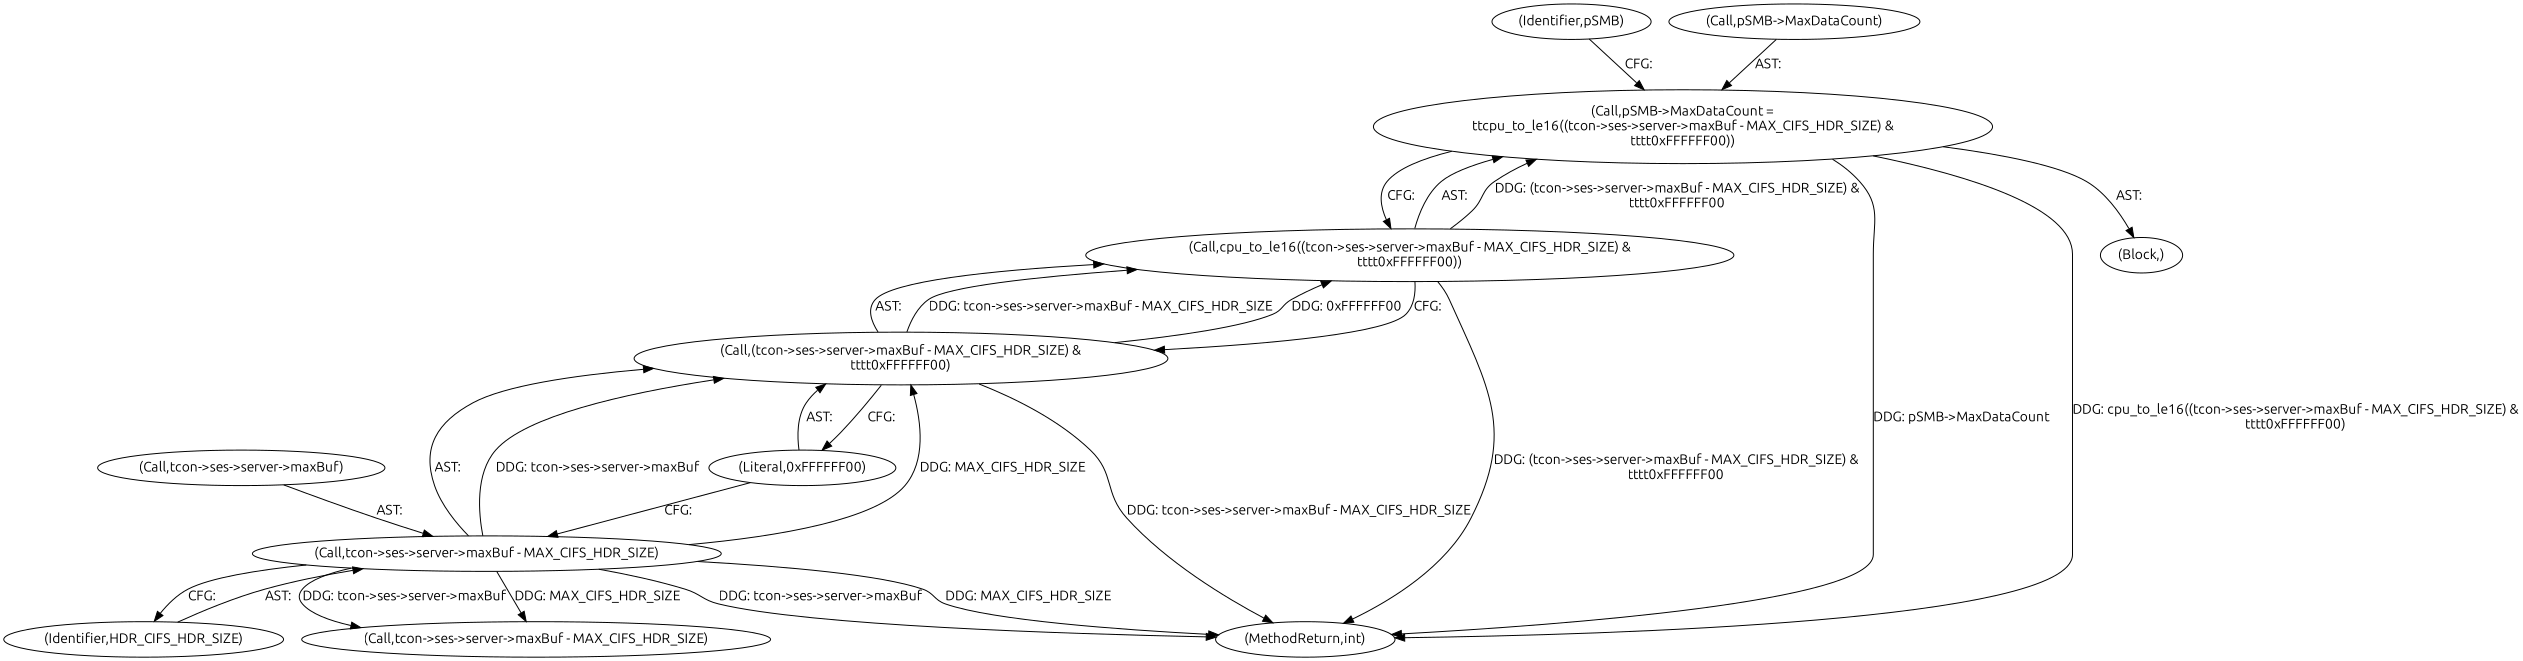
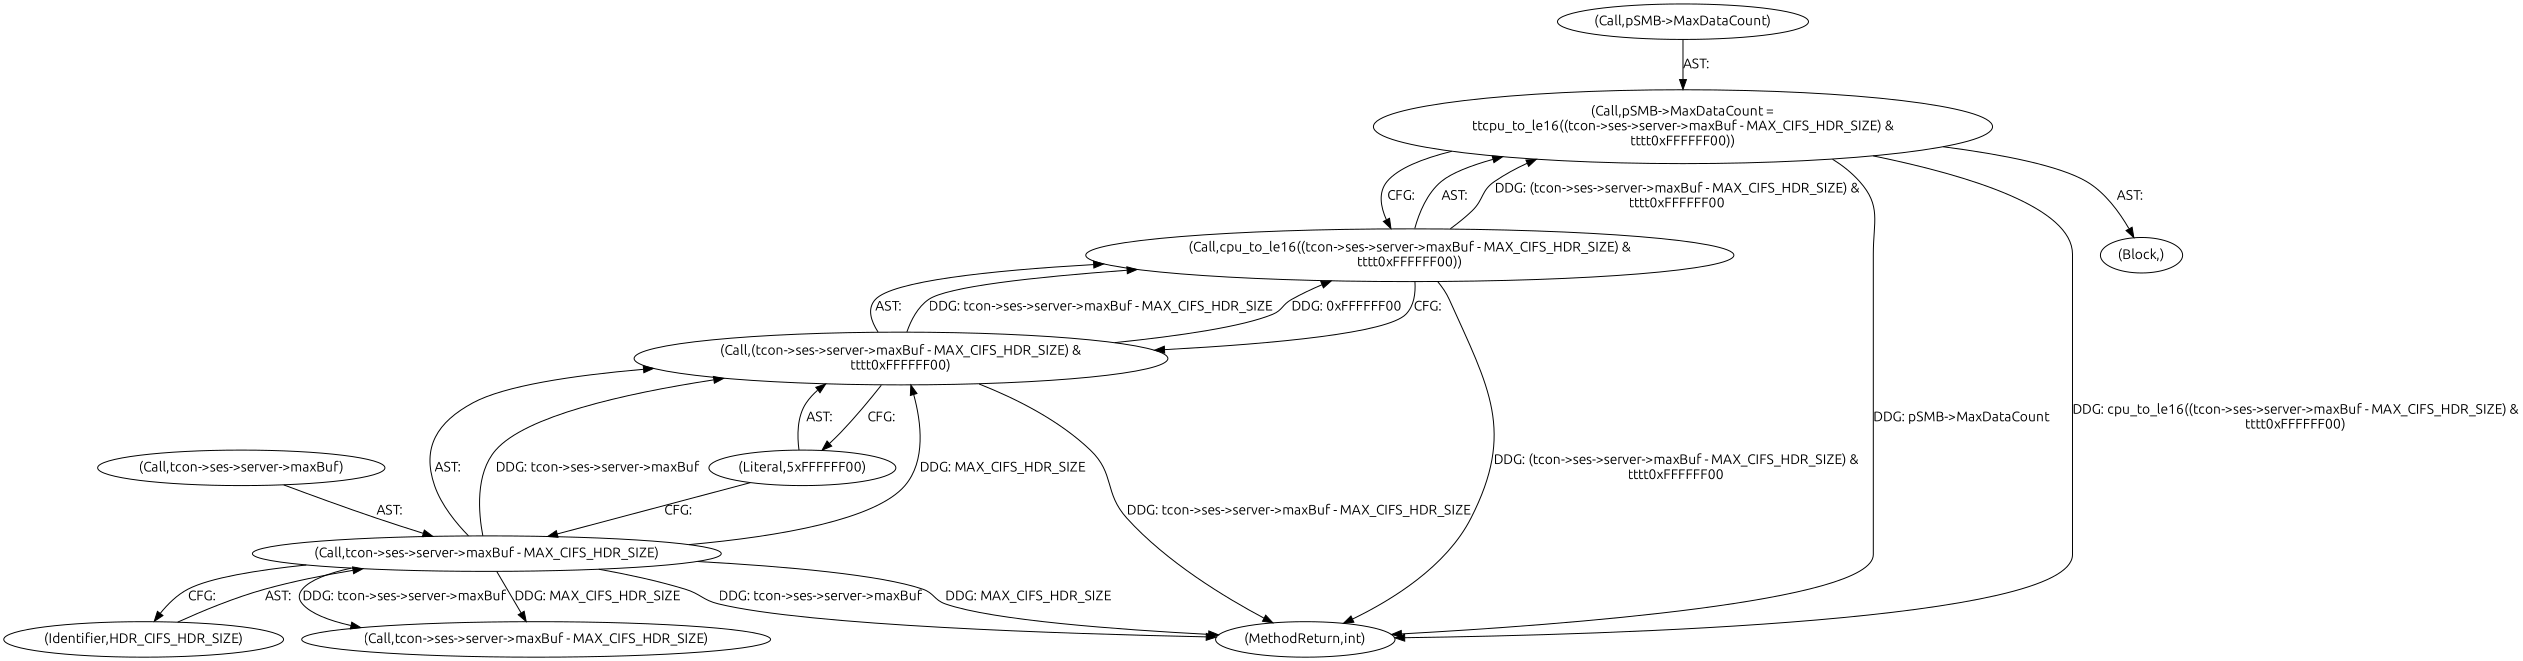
node "(Identifier,pSMB)": removed
node "(Literal,0xFFFFFF00)": label "(Literal,0xFFFFFF00)" -> "(Literal,5xFFFFFF00)"
